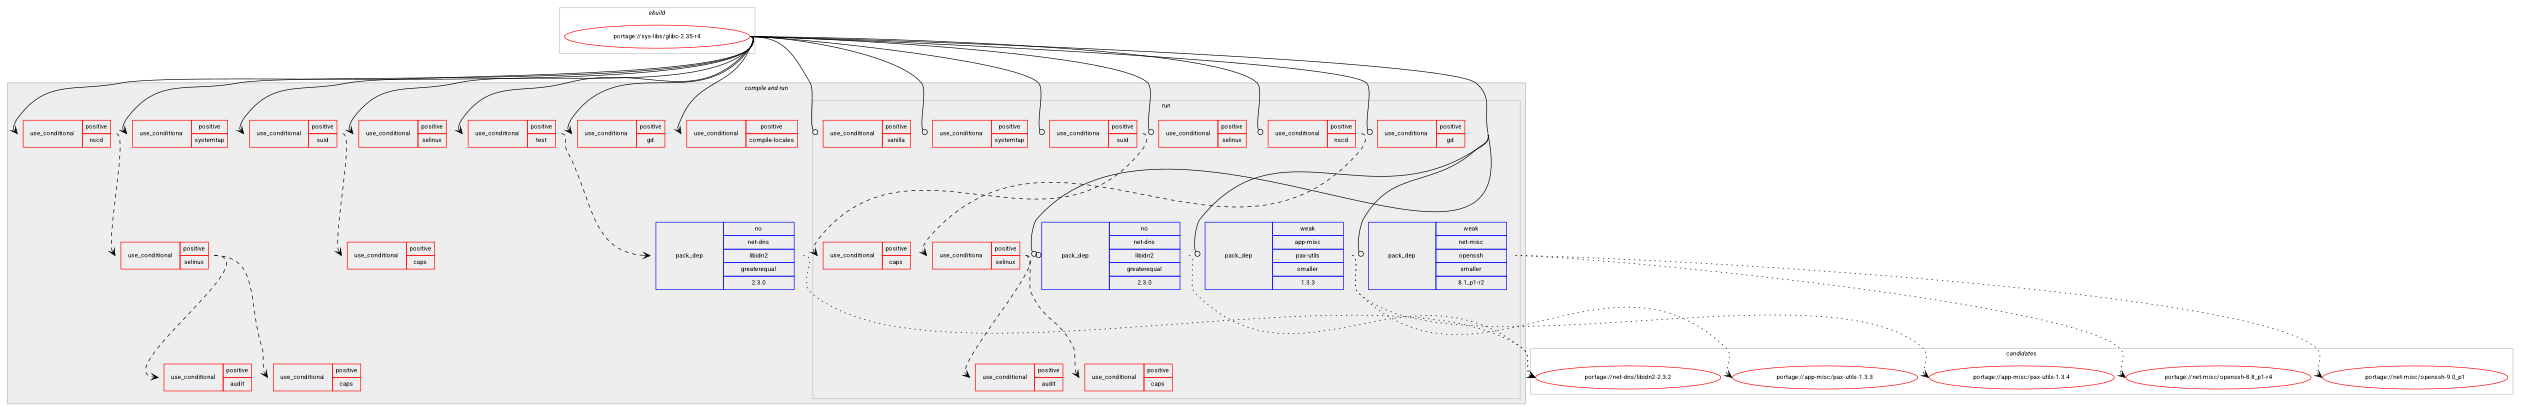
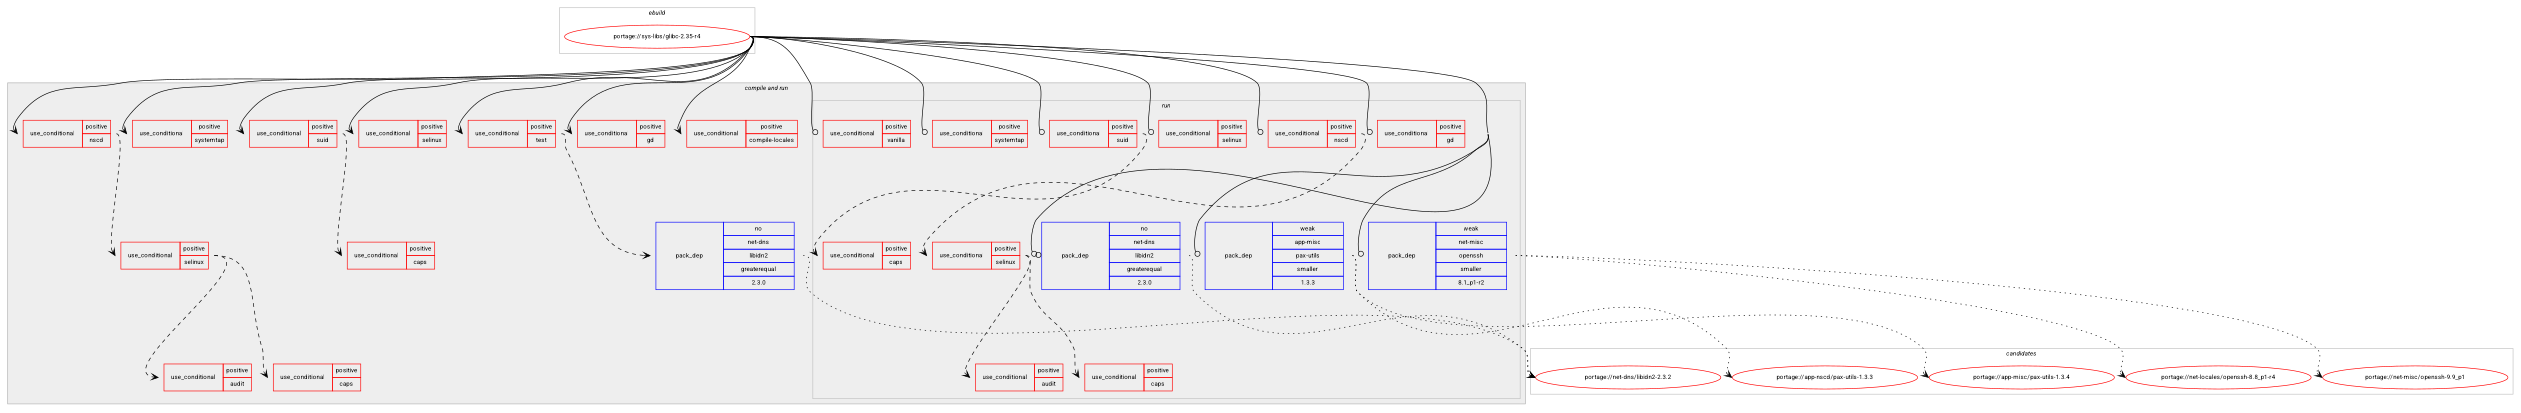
node "portage://app-misc/pax-utils-1.3.3": label "portage://app-misc/pax-utils-1.3.3" -> "portage://app-nscd/pax-utils-1.3.3"
node "portage://net-misc/openssh-8.8_p1-r4": label "portage://net-misc/openssh-8.8_p1-r4" -> "portage://net-locales/openssh-8.8_p1-r4"
node "portage://net-misc/openssh-9.0_p1": label "portage://net-misc/openssh-9.0_p1" -> "portage://net-misc/openssh-9.9_p1"
